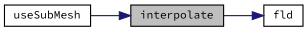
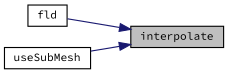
edge "interpolate" -> "fld": reversed
